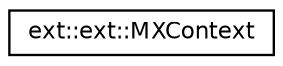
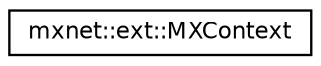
node "ext::ext::MXContext": label "ext::ext::MXContext" -> "mxnet::ext::MXContext"
